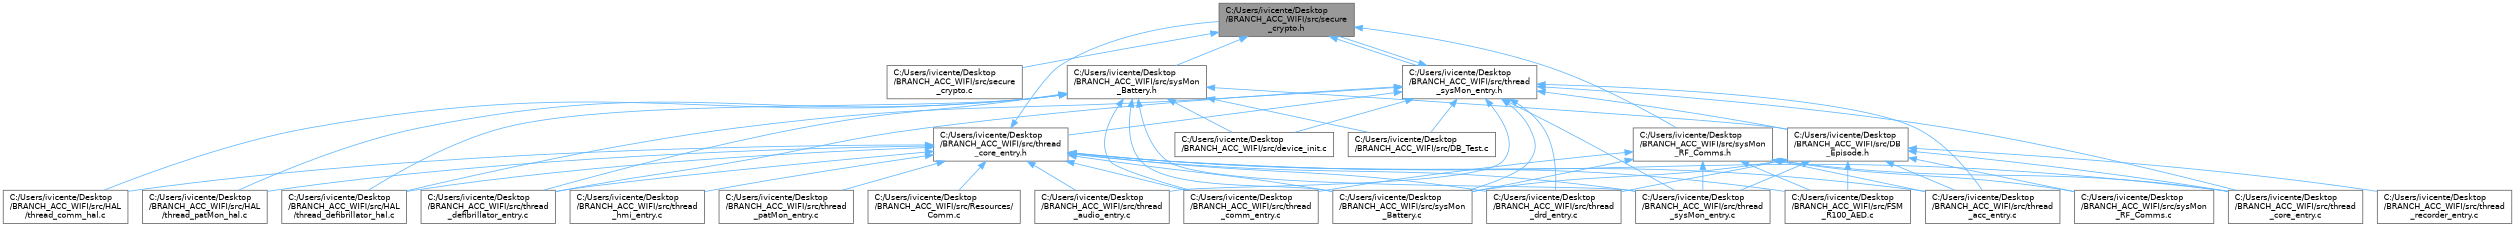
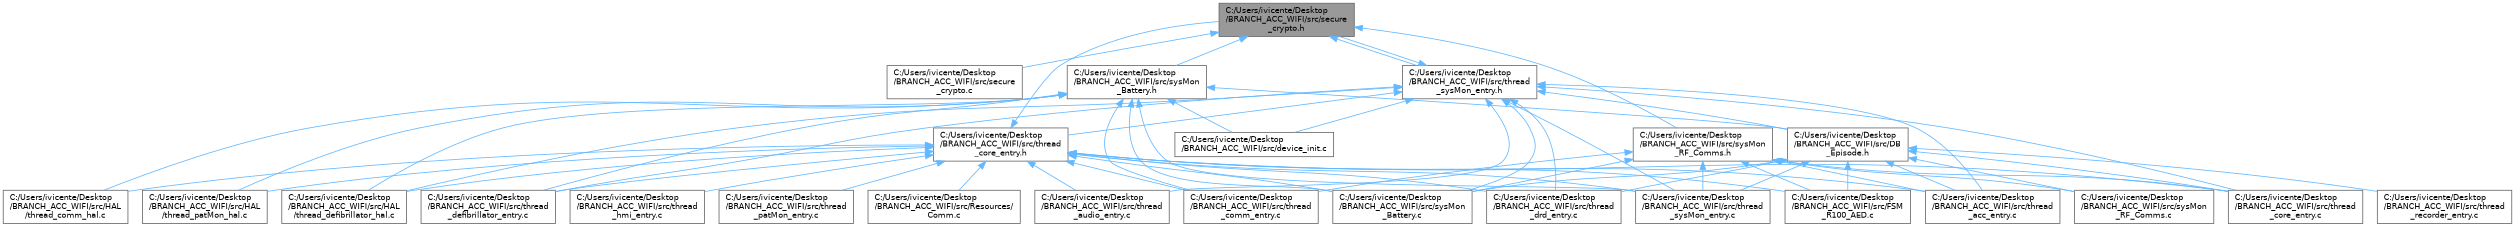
node "C:/Users/ivicente/Desktop /BRANCH_ACC_WIFI/src/DB_Test.c": removed
